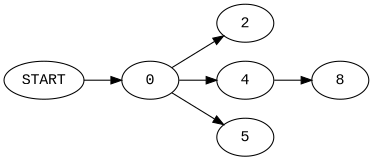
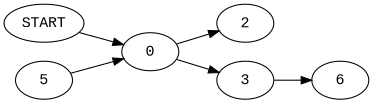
node "4": label "4" -> "3"
node "8": label "8" -> "6"
edge "0" -> "5": reversed
